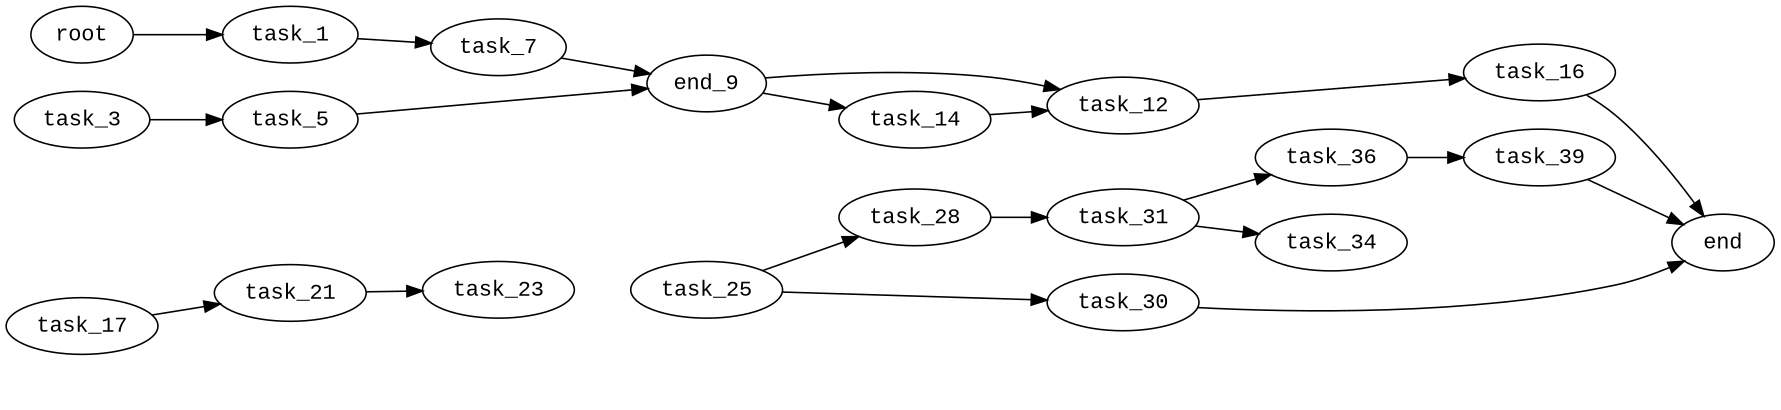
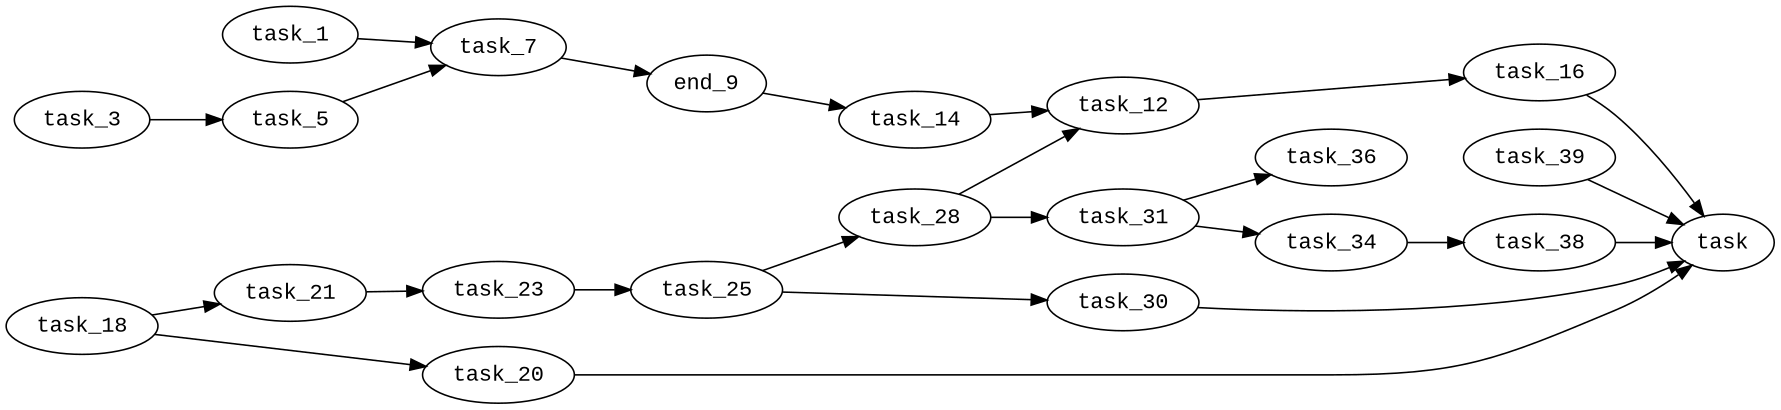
node "root": removed
edge "end_9" -> "task_12": now "task_28" -> "task_12"
edge "task_5" -> "end_9": now "task_5" -> "task_7"
edge "task_36" -> "task_39": removed
node "task_38": added
node "end": label "end" -> "task"
edge "task_23" -> "task_25": added
node "task_17": label "task_17" -> "task_18"
node "task_20": added
